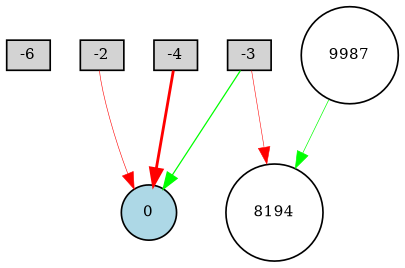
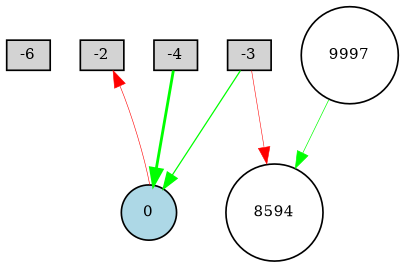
node "9987": label "9987" -> "9997"
edge "-4" -> "0": color red -> green
edge "-2" -> "0": reversed
node "8194": label "8194" -> "8594"
